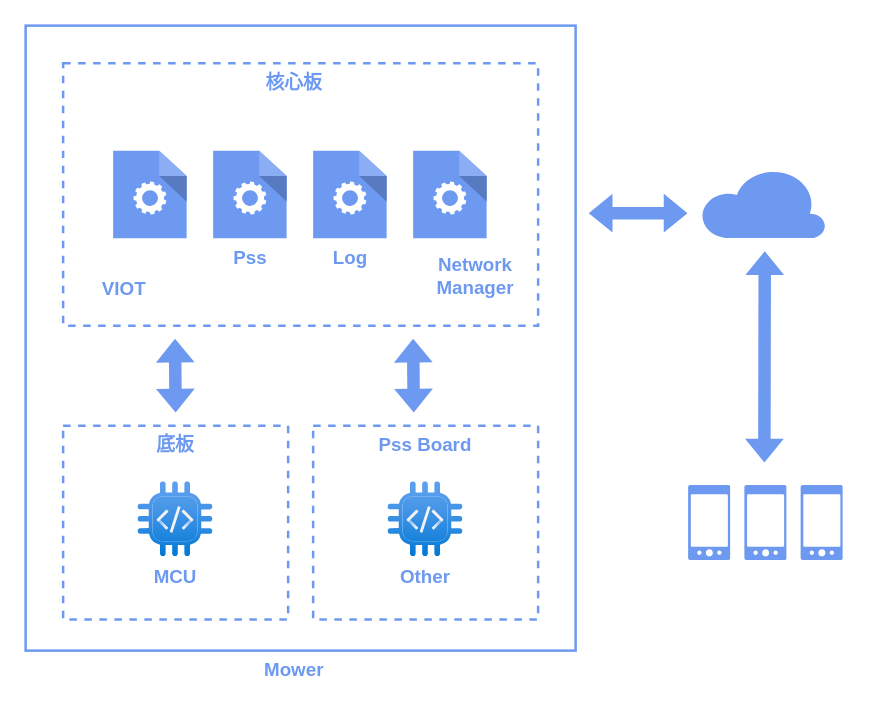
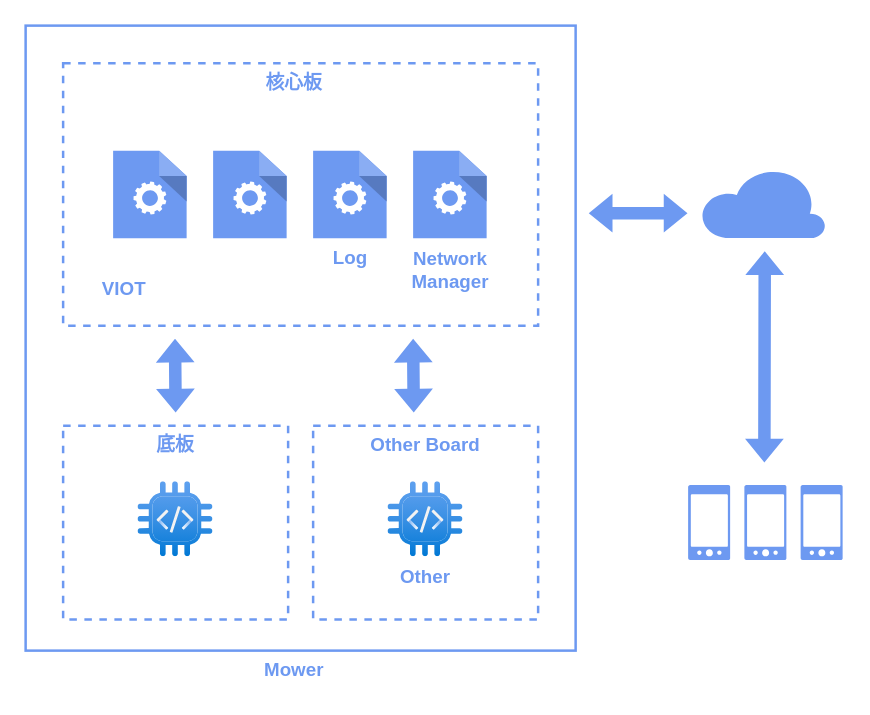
node "Pss": removed
node "Network Manager": moved (476, 276) -> (451, 269)
node "Pss Board": label "Pss Board" -> "Other Board"
node "MCU": removed
